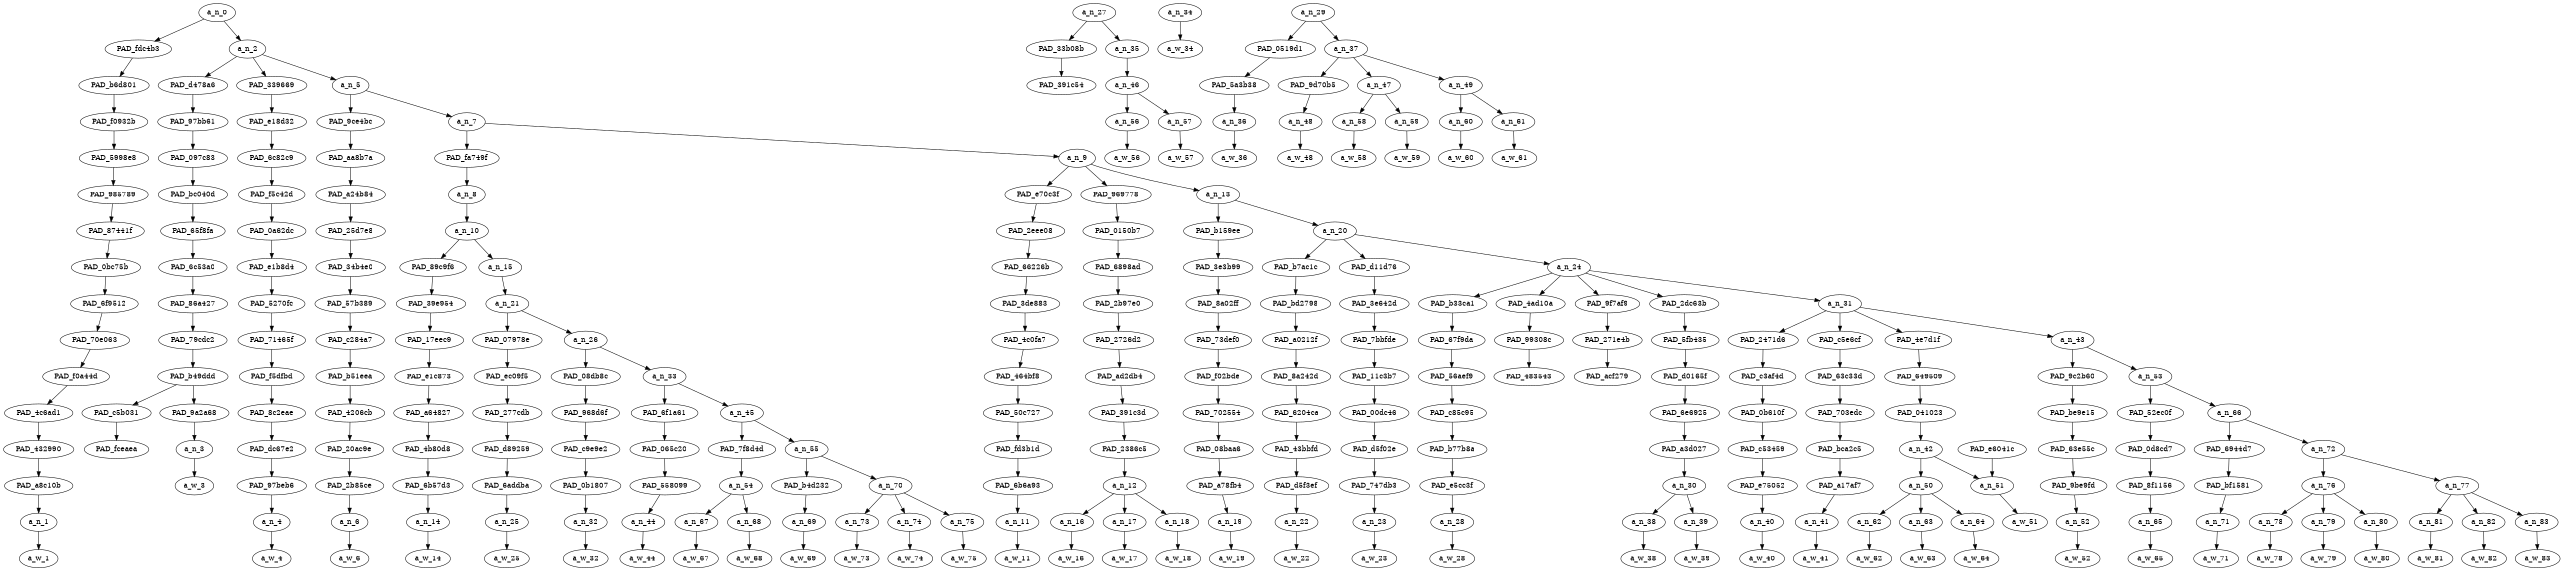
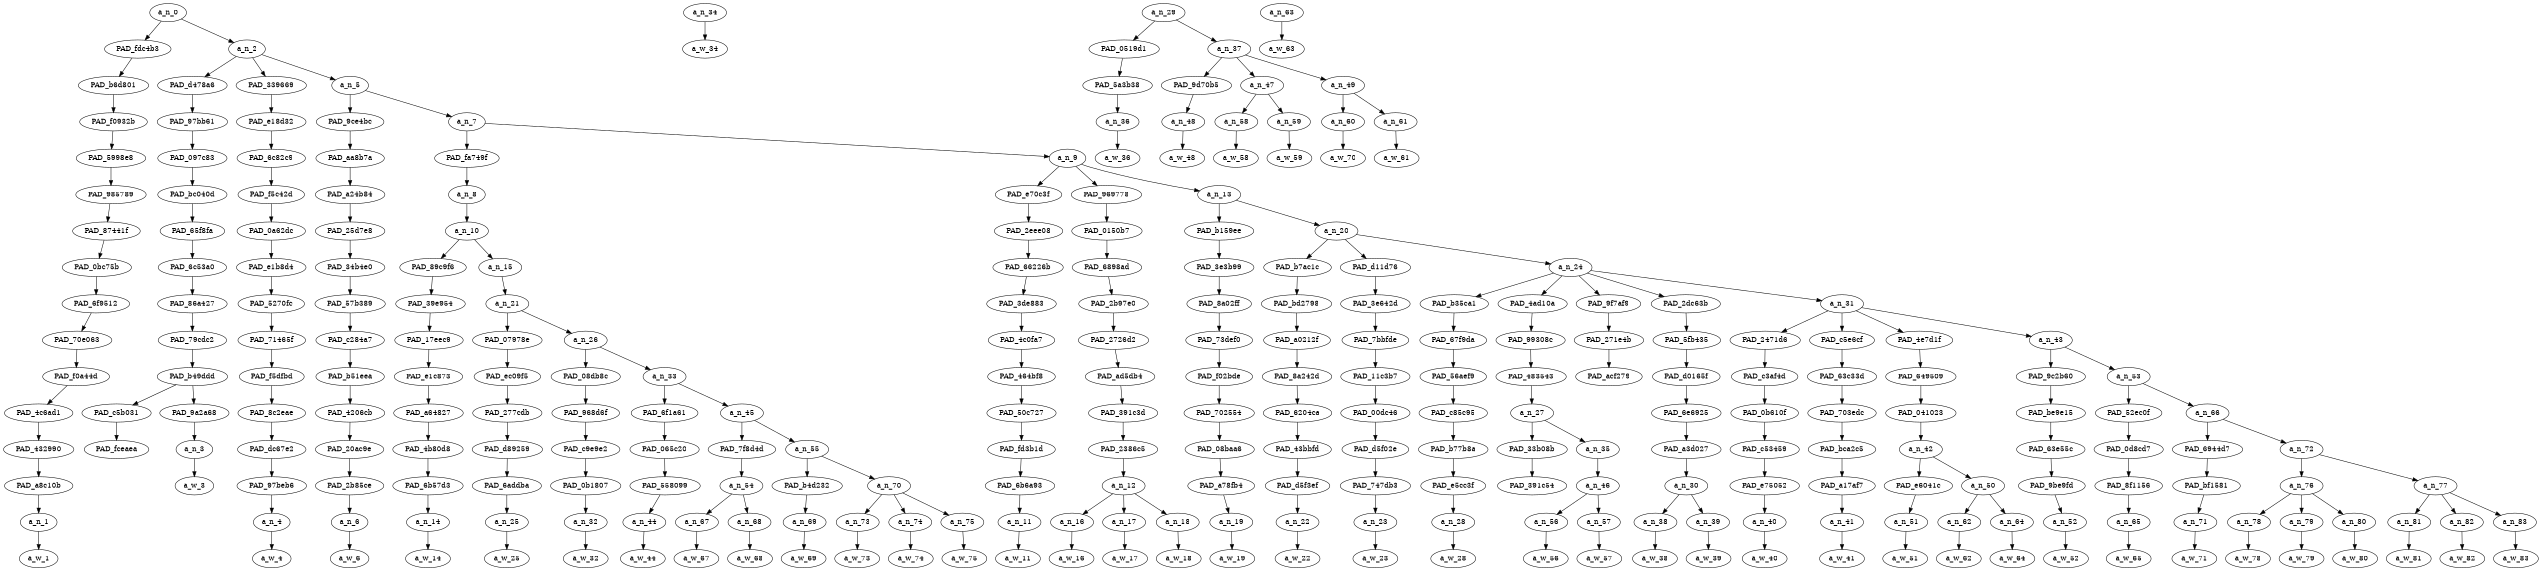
node "a_w_60": label "a_w_60" -> "a_w_70"
node "PAD_b33ca1": label "PAD_b33ca1" -> "PAD_b35ca1"
node "PAD_ad2db4": label "PAD_ad2db4" -> "PAD_ad5db4"
edge "PAD_483543" -> "a_n_27": added
edge "a_n_42" -> "a_n_51": now "a_n_42" -> "PAD_e6041c"
edge "a_n_50" -> "a_n_63": removed
